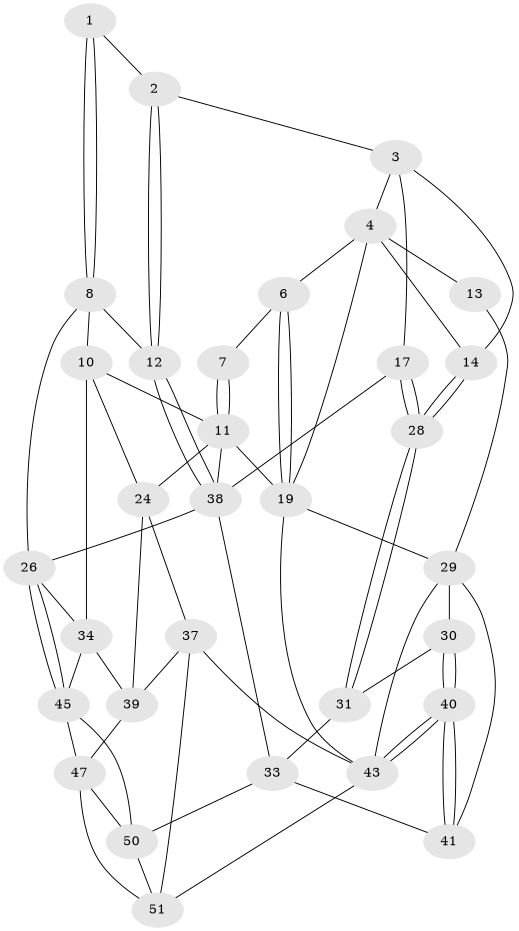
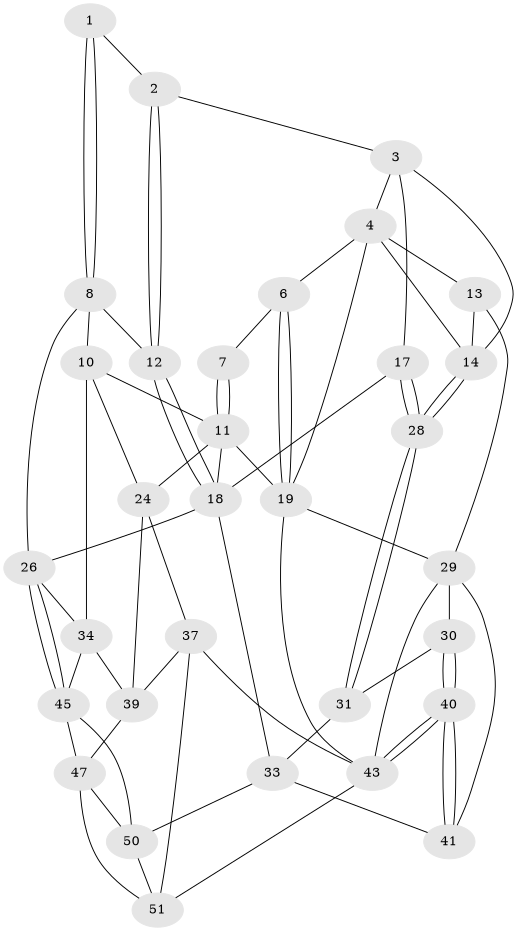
edge "13" -- "14": added
node "38": label "38" -> "18"
